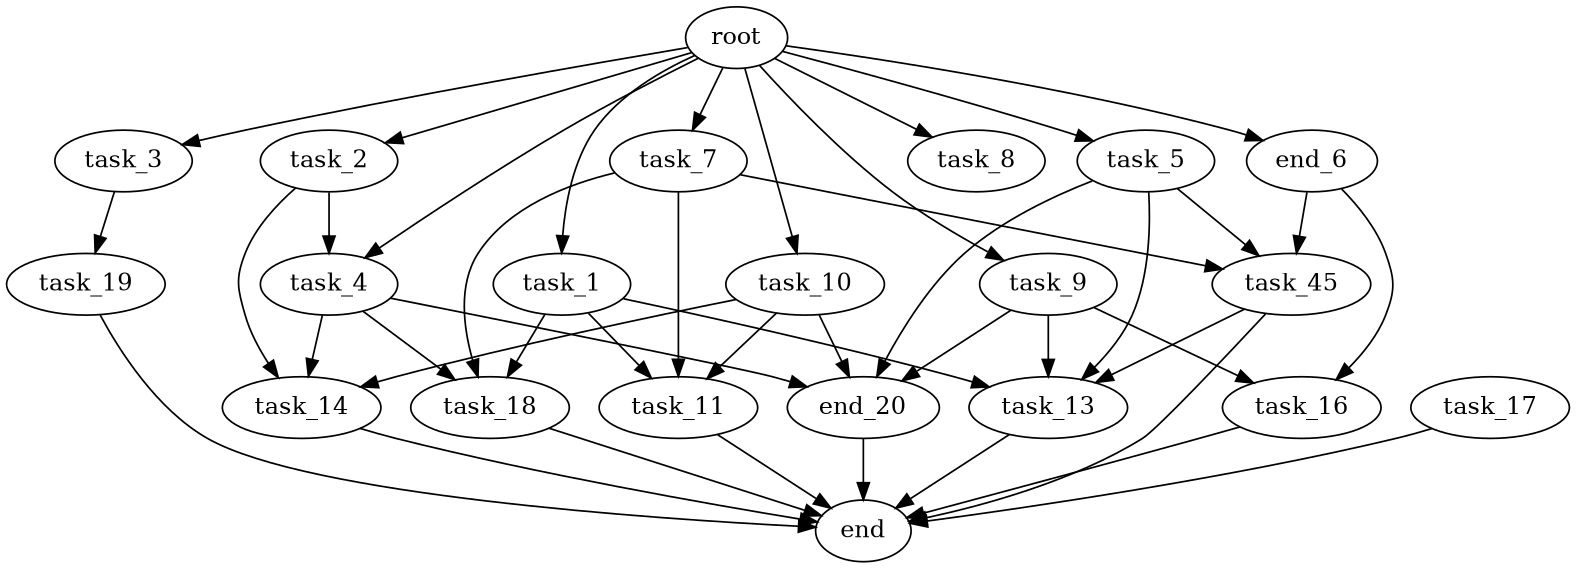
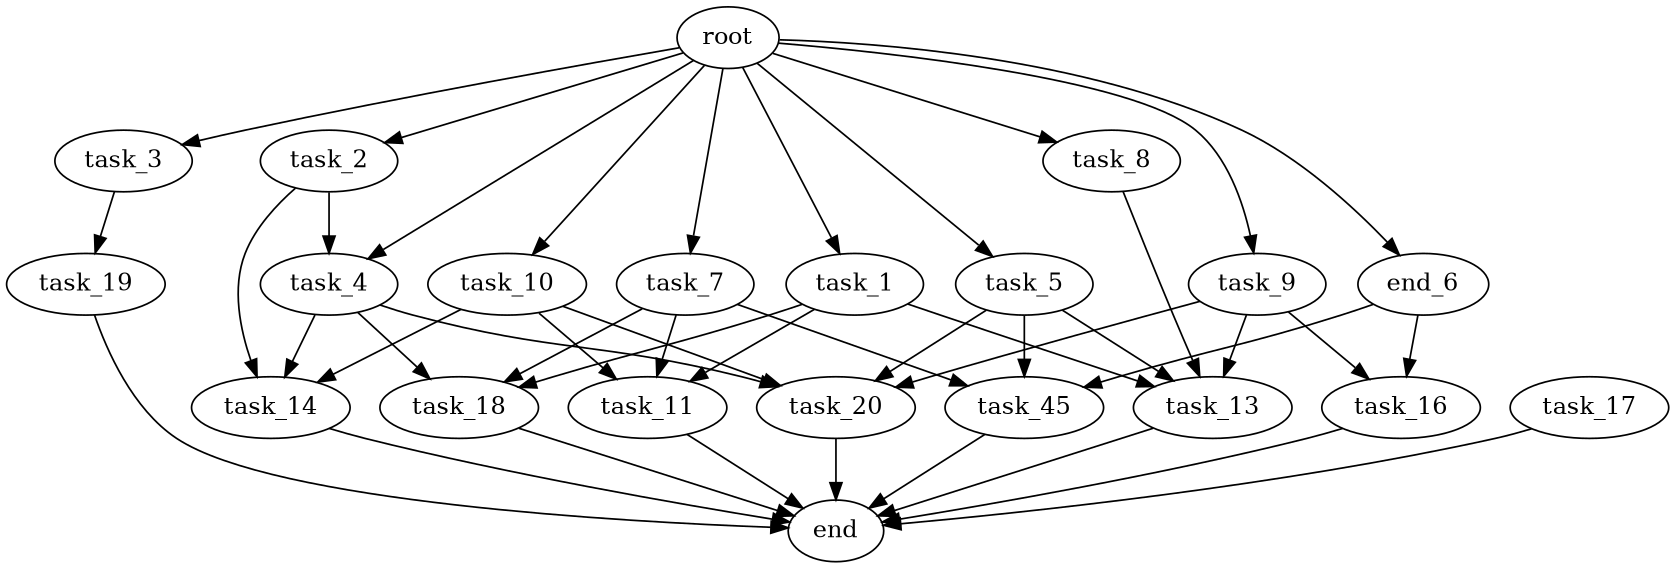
edge "task_45" -> "task_13": now "task_8" -> "task_13"
node "end_20": label "end_20" -> "task_20"
